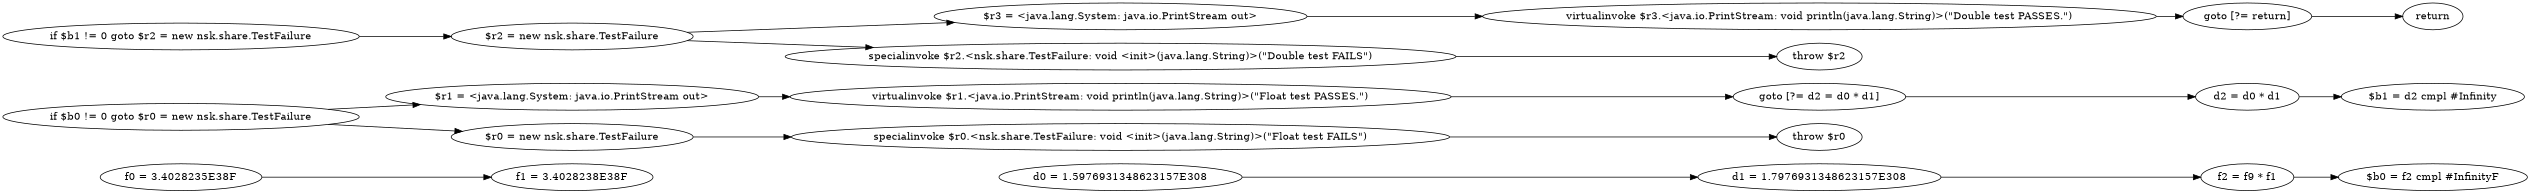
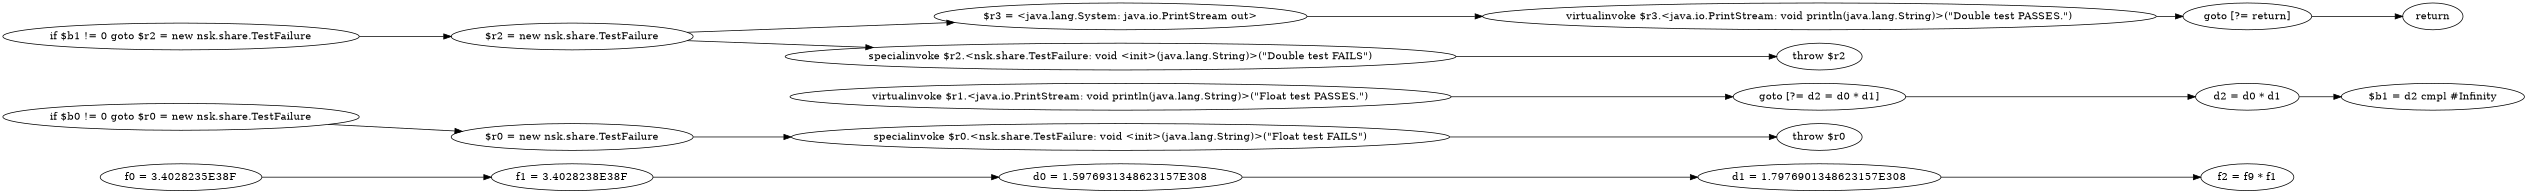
node "$r1 = <java.lang.System: java.io.PrintStream out>": removed
edge "f1 = 3.4028238E38F" -> "d0 = 1.5976931348623157E308": added
node "d1 = 1.7976931348623157E308": label "d1 = 1.7976931348623157E308" -> "d1 = 1.7976901348623157E308"
node "$b0 = f2 cmpl #InfinityF": removed
